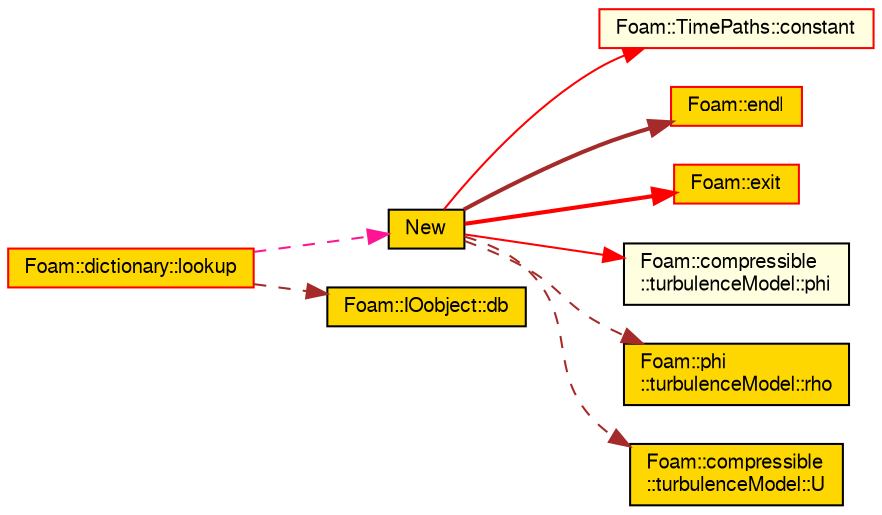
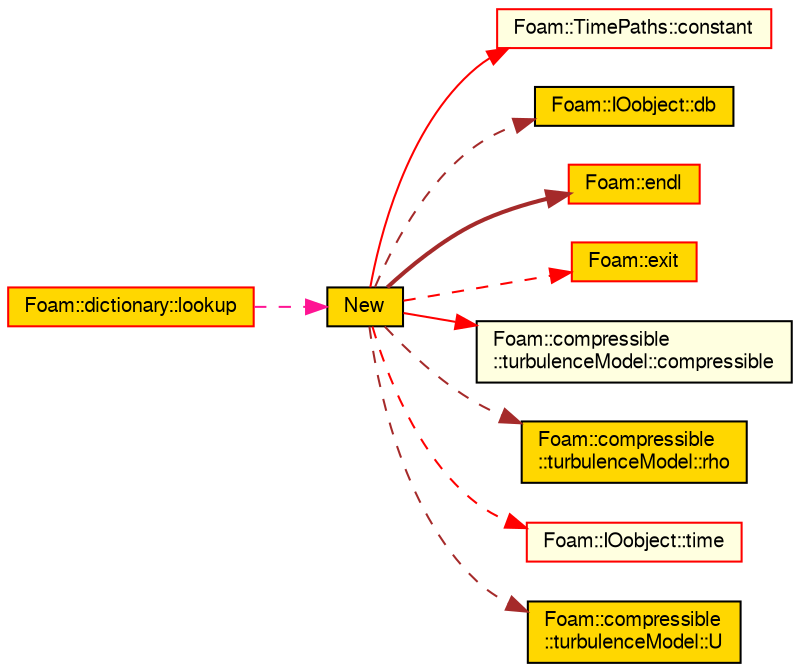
edge "New" -> "Foam::exit": style bold -> dashed
node "Foam::compressible ::turbulenceModel::phi": label "Foam::compressible ::turbulenceModel::phi" -> "Foam::compressible ::turbulenceModel::compressible"
edge "Foam::dictionary::lookup" -> "Foam::IOobject::db": now "New" -> "Foam::IOobject::db"
node "Foam::phi ::turbulenceModel::rho": label "Foam::phi ::turbulenceModel::rho" -> "Foam::compressible ::turbulenceModel::rho"
node "Foam::IOobject::time": added
